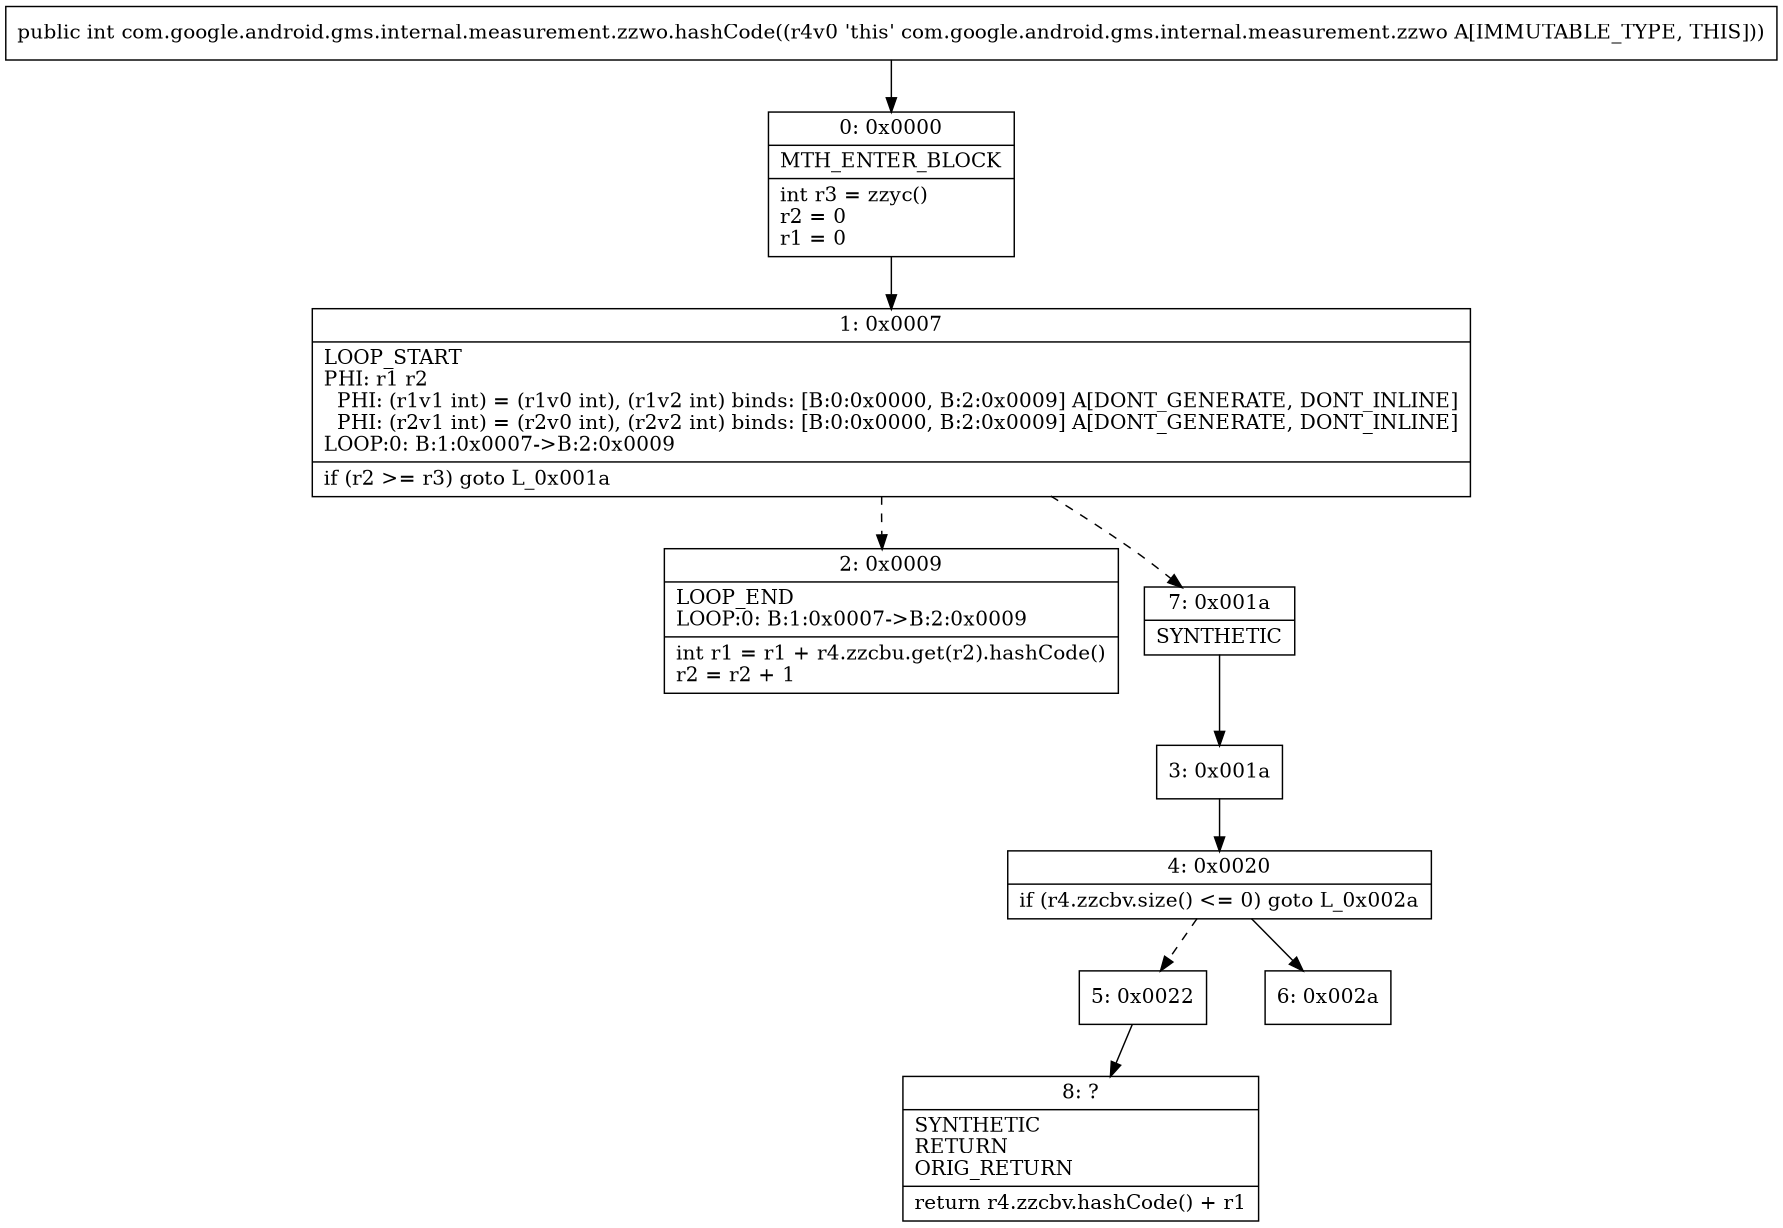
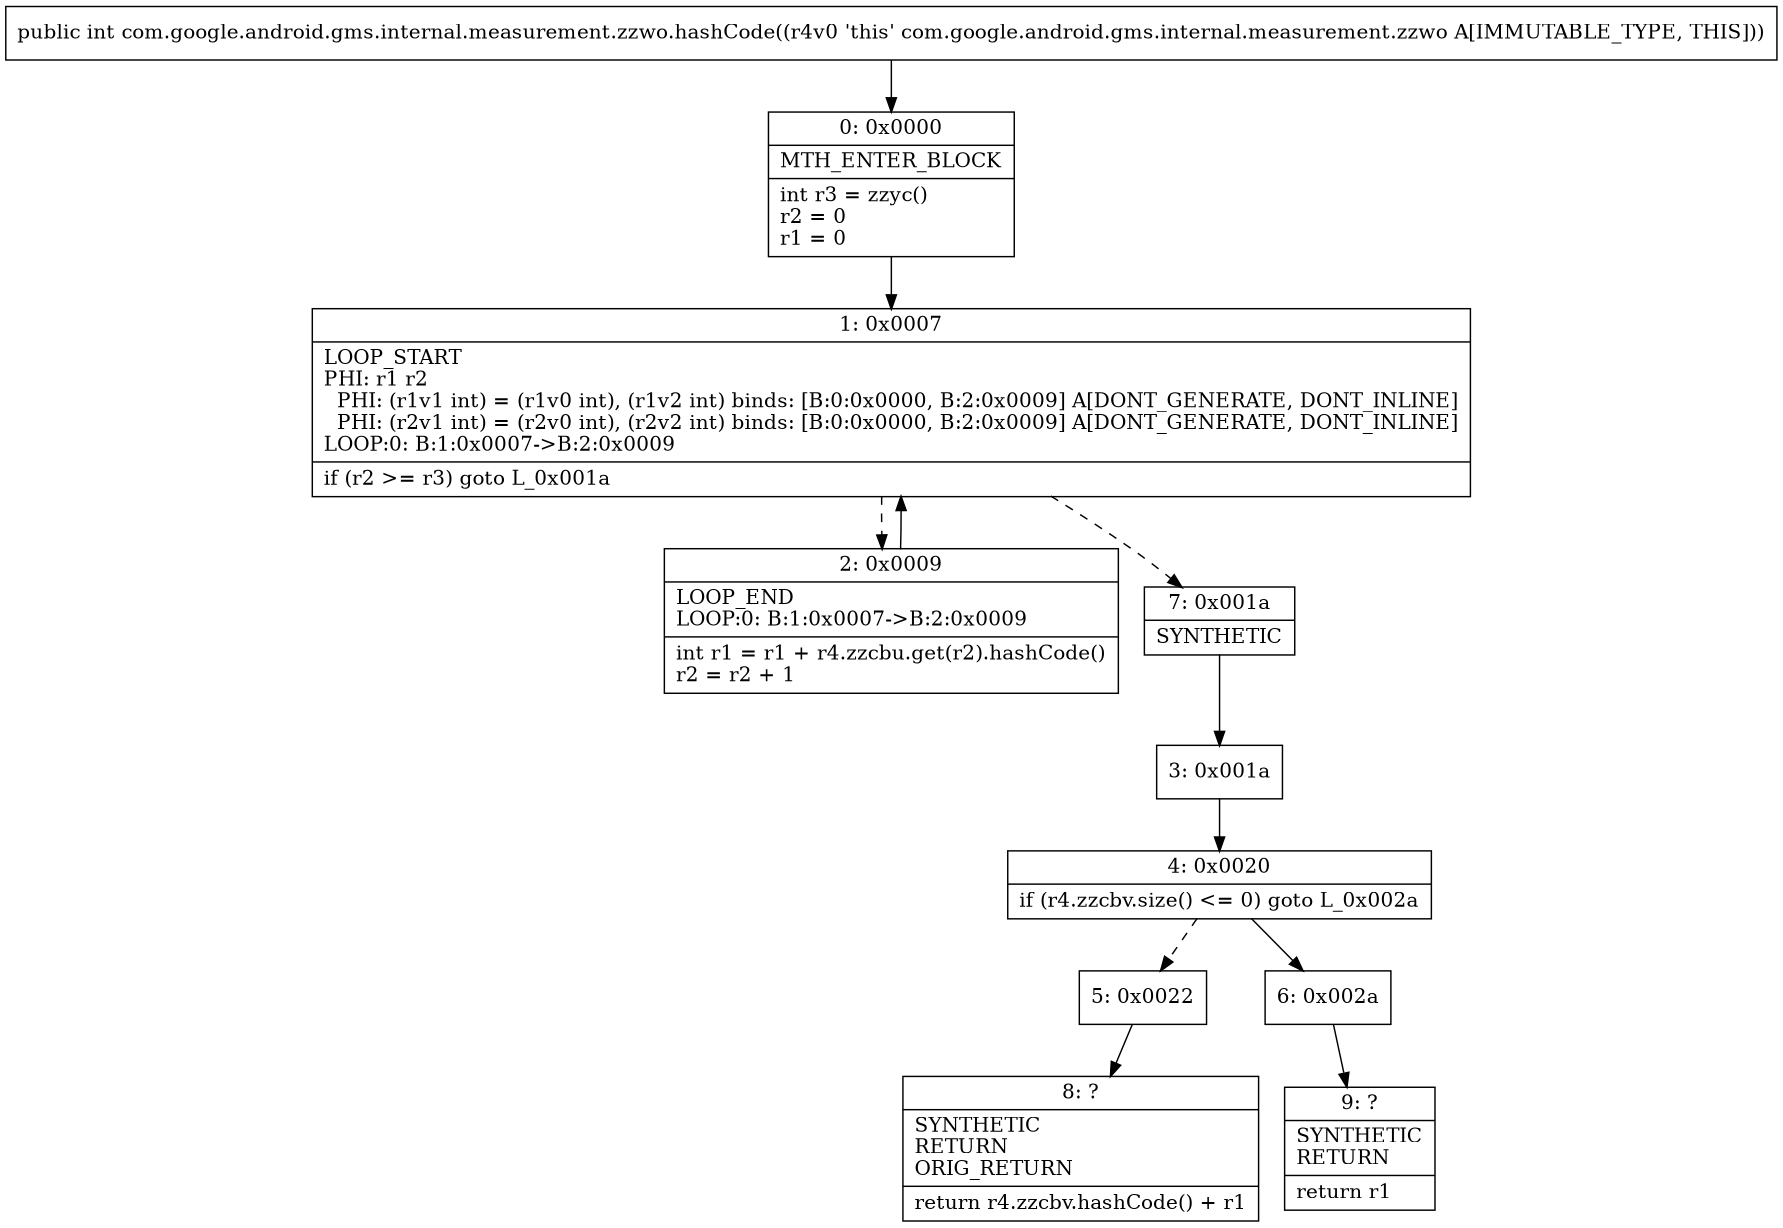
edge "2: 0x0009" -> "1: 0x0007": added
node "9: ?": added
